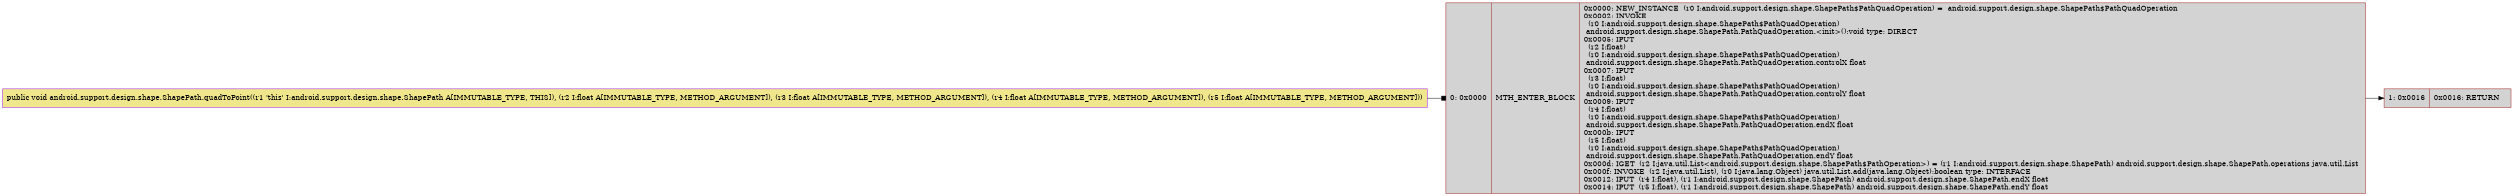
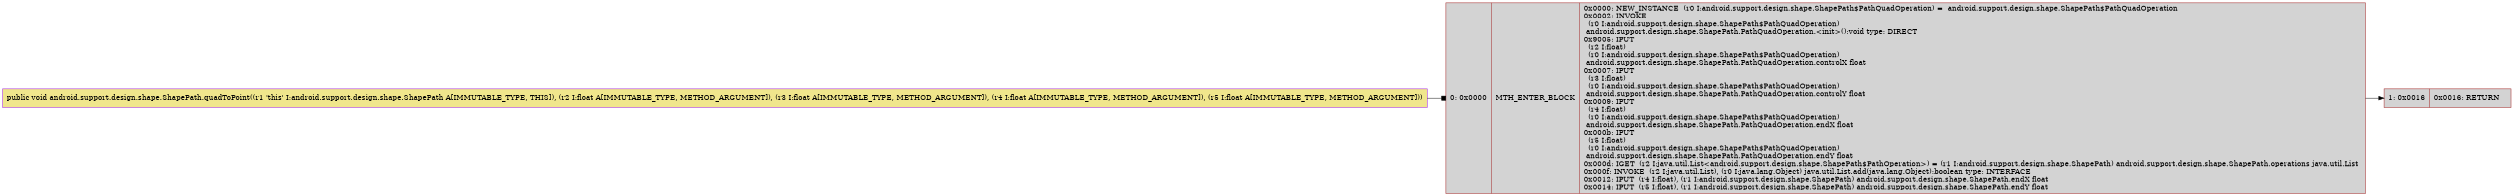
node "0: 0x0000": text "0x0005: IPUT" -> "0x9005: IPUT"
